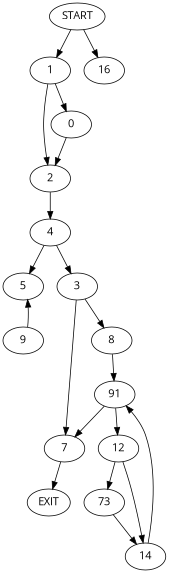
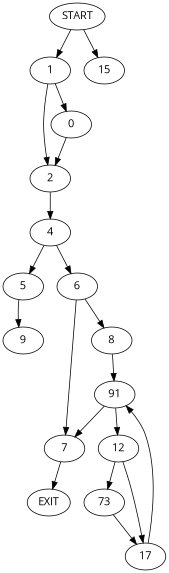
node "16": label "16" -> "15"
node "3": label "3" -> "6"
edge "9" -> "5": reversed
node "14": label "14" -> "17"
